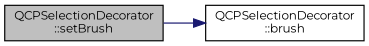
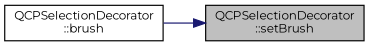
edge "QCPSelectionDecorator ::setBrush" -> "QCPSelectionDecorator ::brush": reversed
